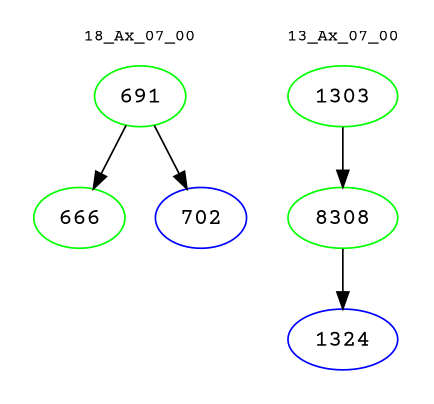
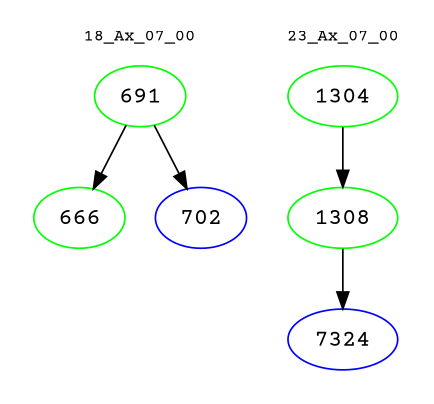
cluster "13_Ax_07_00": label "13_Ax_07_00" -> "23_Ax_07_00"
node "1303": label "1303" -> "1304"
node "8308": label "8308" -> "1308"
node "1324": label "1324" -> "7324"
